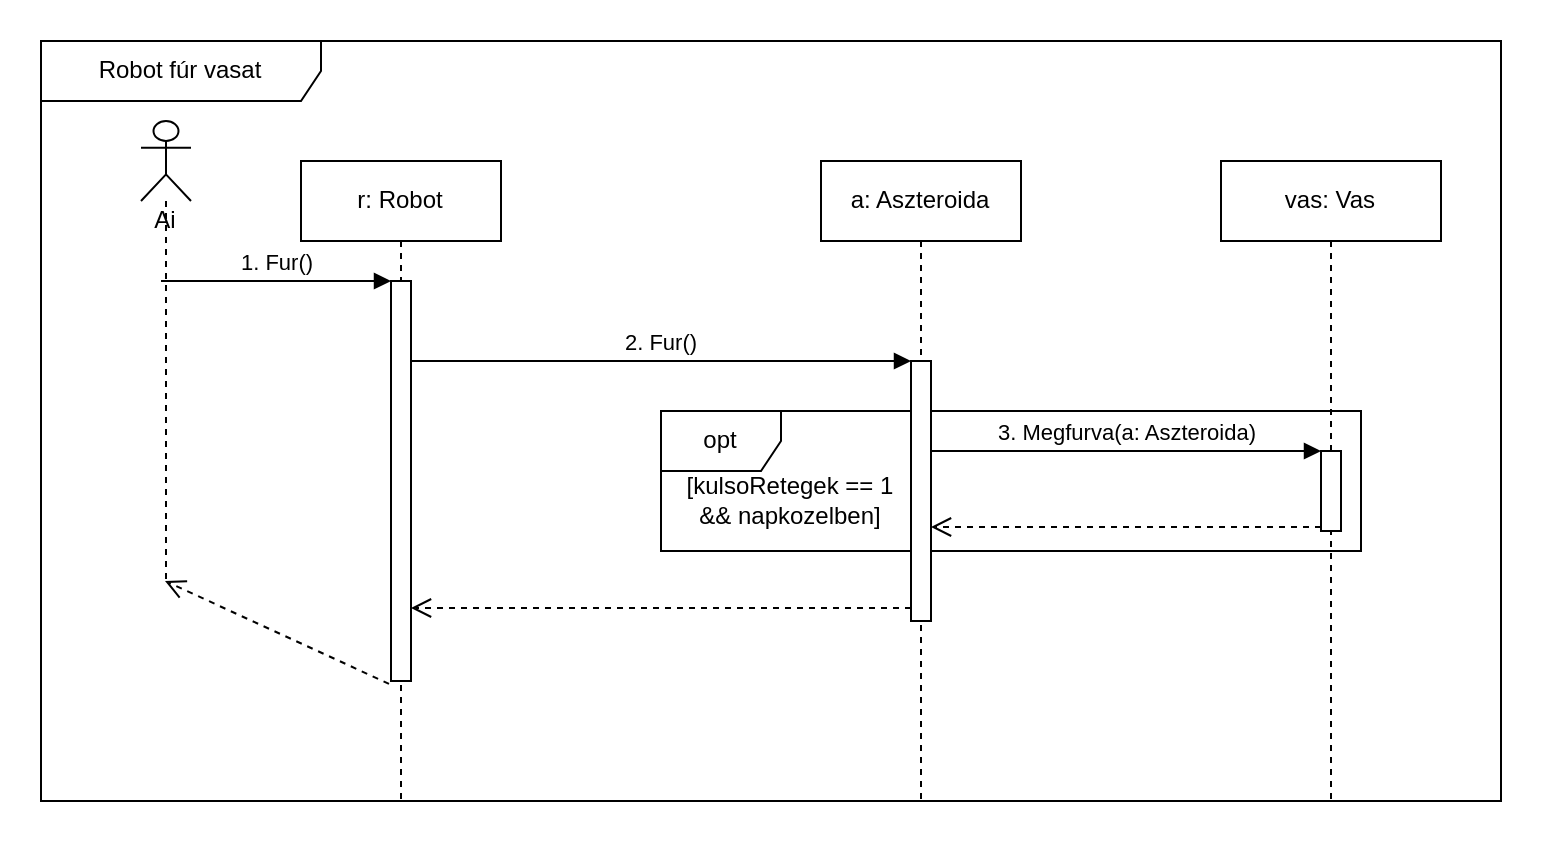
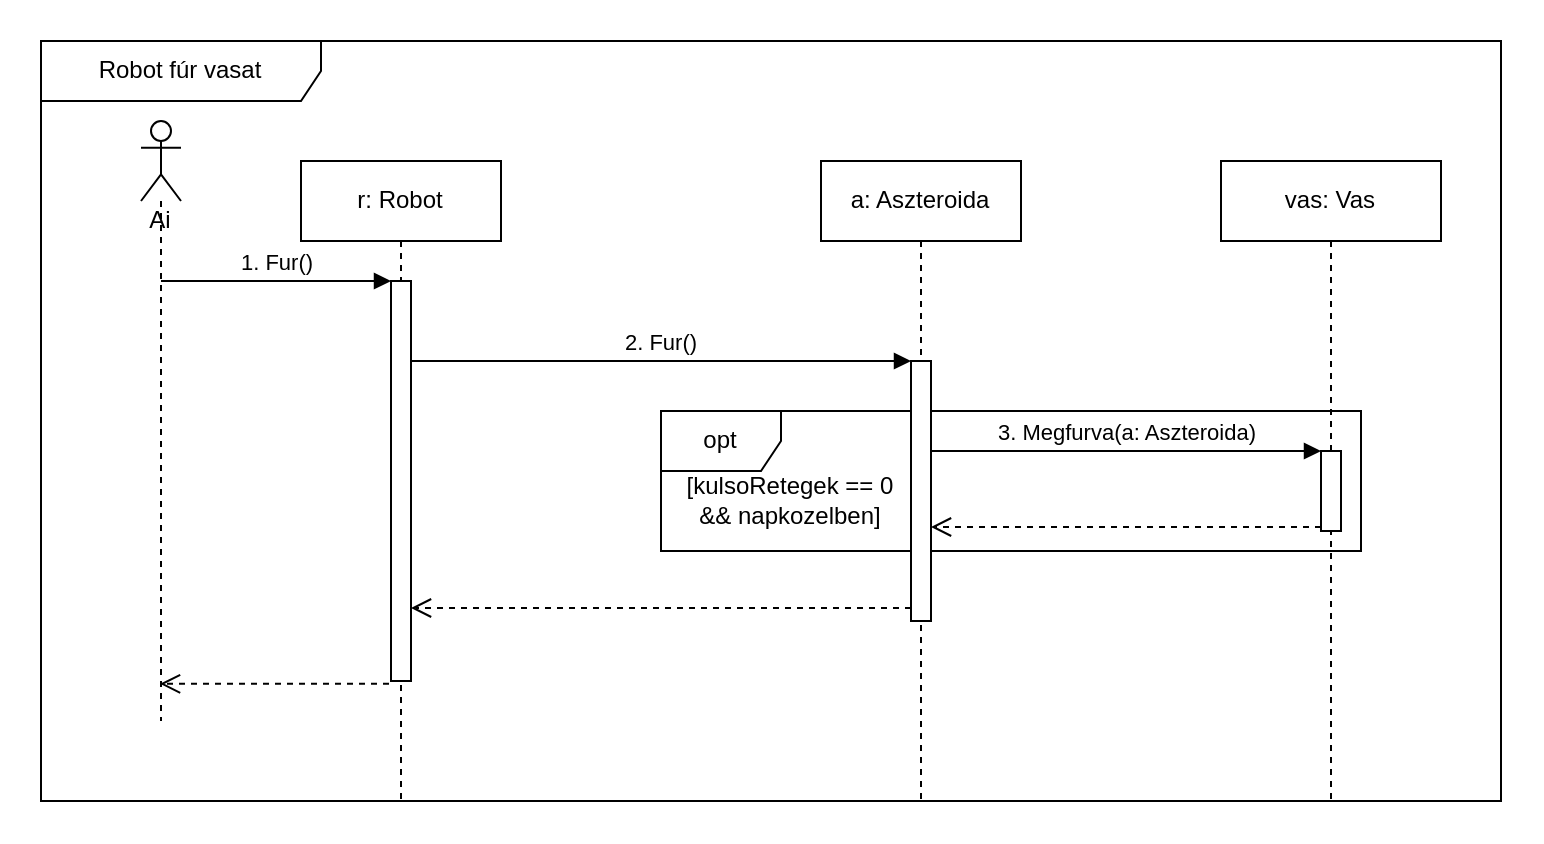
node "Ai": size 50x460 -> 40x600
node "[kulsoRetegek == 1 && napkozelben]": label "[kulsoRetegek == 1 && napkozelben]" -> "[kulsoRetegek == 0 && napkozelben]"
